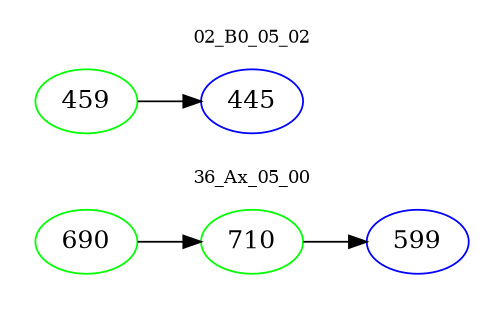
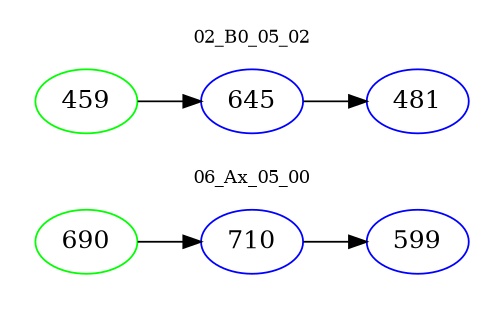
node "445": label "445" -> "645"
node "481": added
cluster "36_Ax_05_00": label "36_Ax_05_00" -> "06_Ax_05_00"
node "710": color green -> blue
